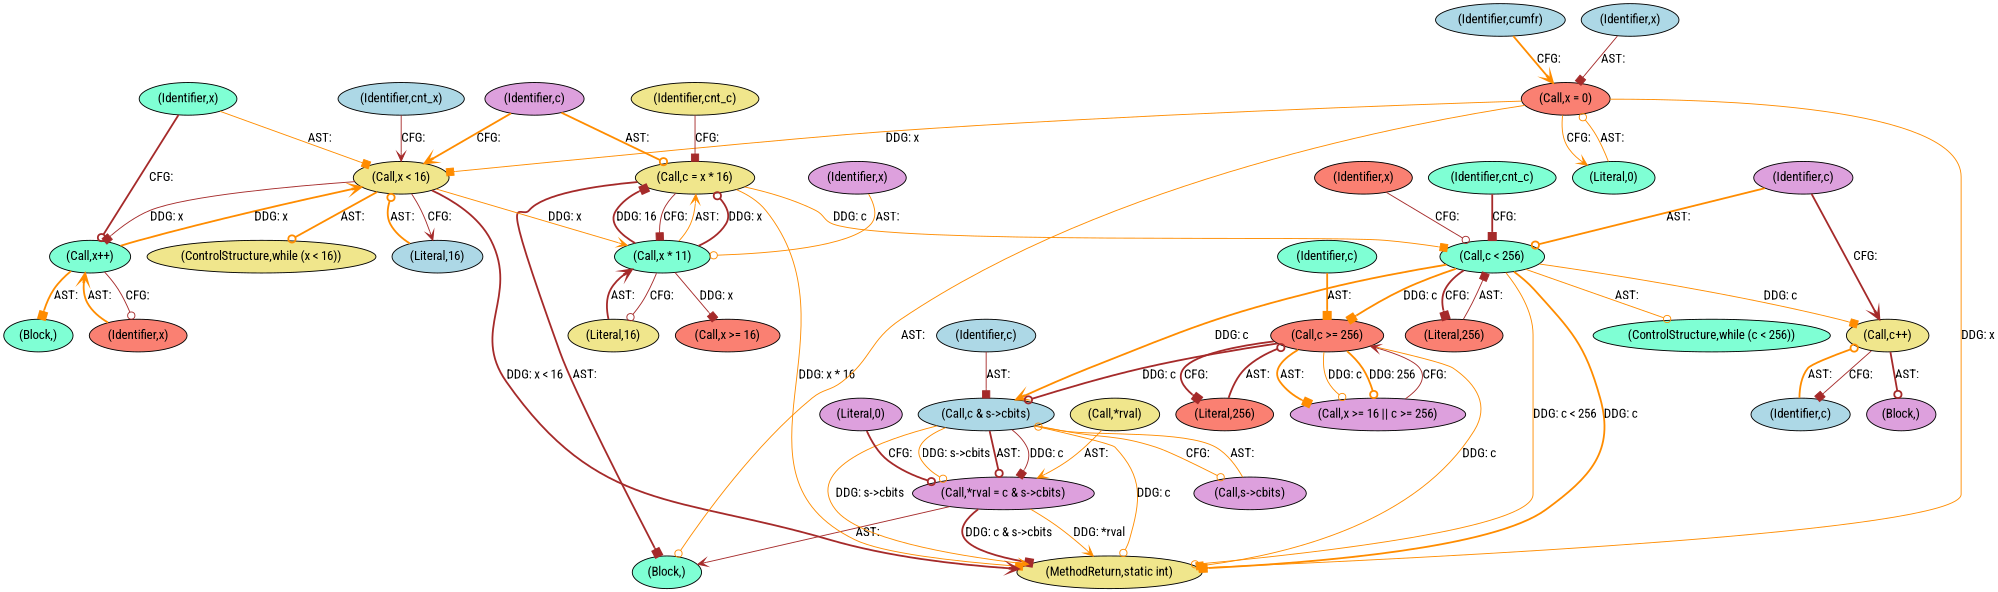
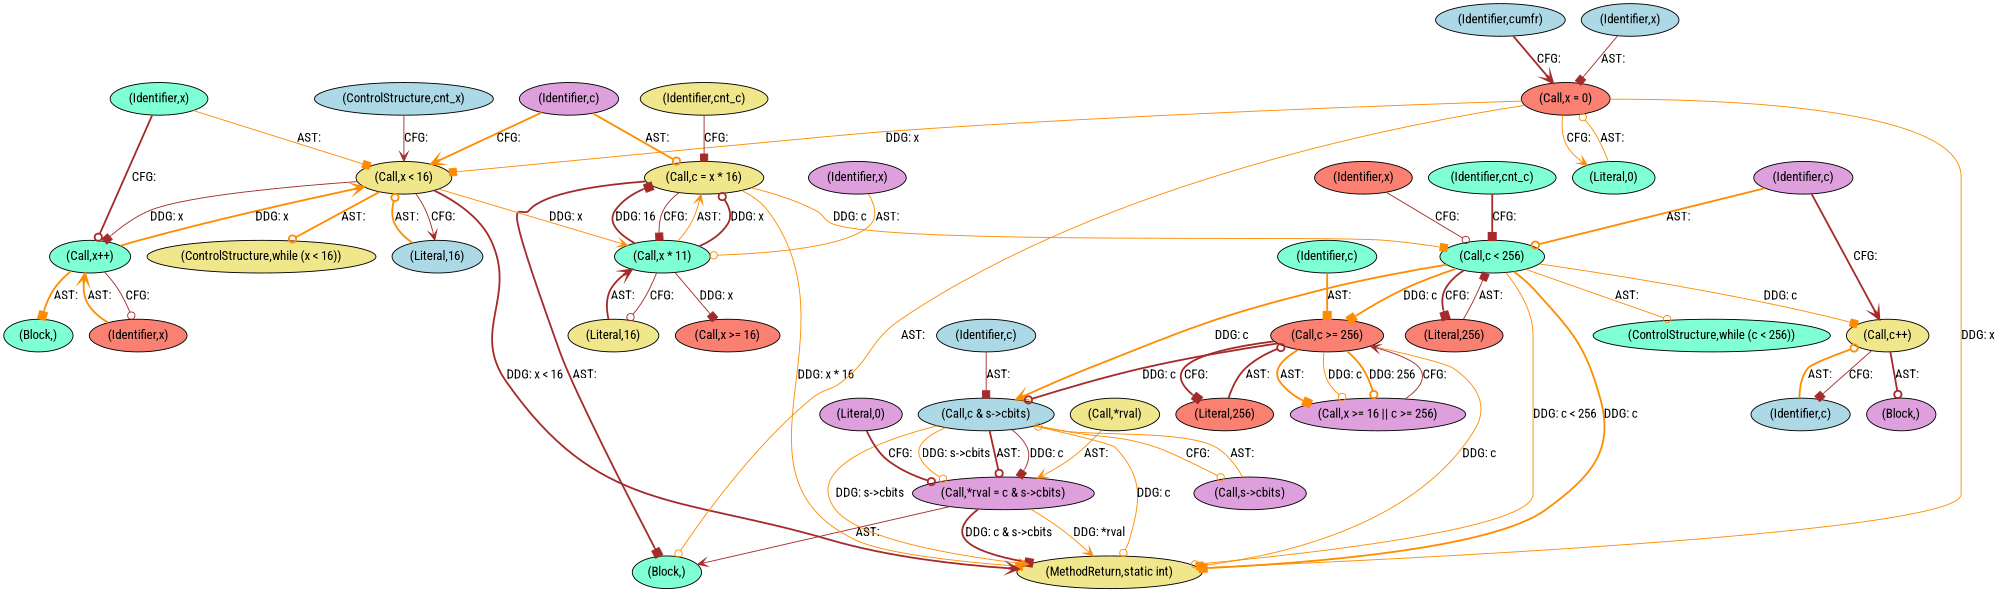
edge "(Identifier,cumfr)" -> "(Call,x = 0)": color darkorange -> brown
node "(Identifier,cnt_x)": label "(Identifier,cnt_x)" -> "(ControlStructure,cnt_x)"
